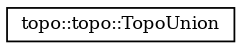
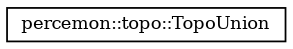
node "topo::topo::TopoUnion": label "topo::topo::TopoUnion" -> "percemon::topo::TopoUnion"
